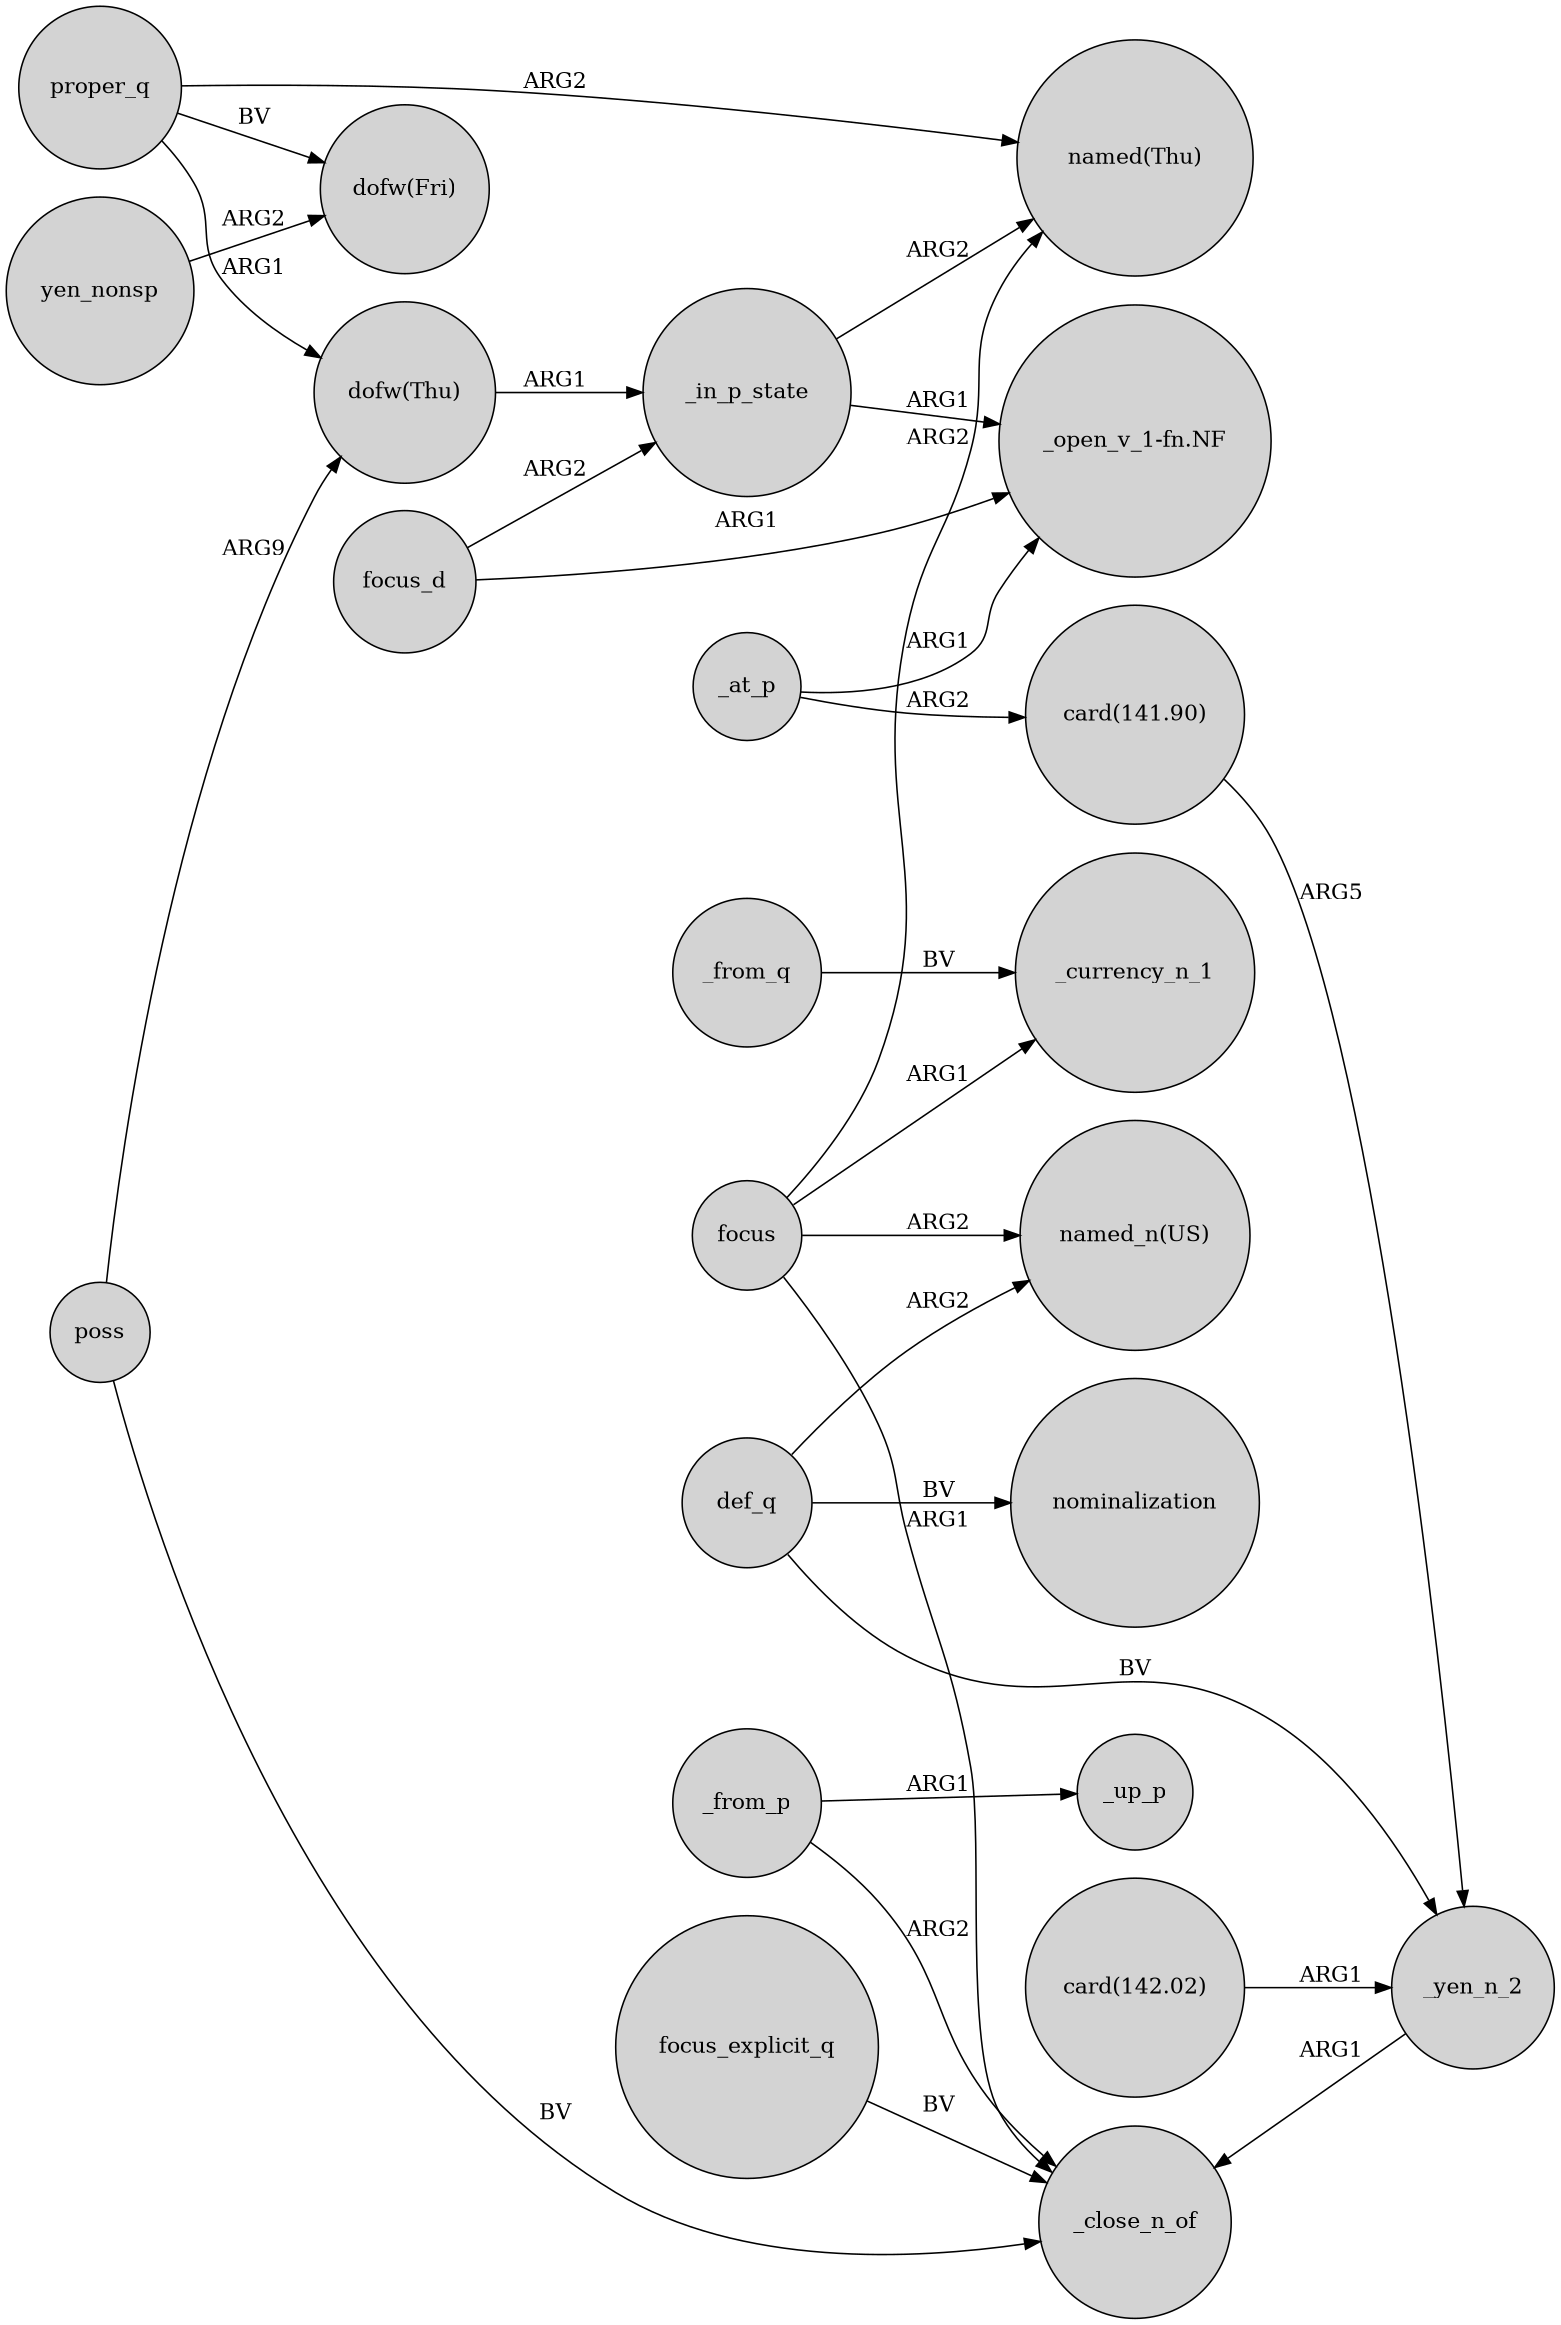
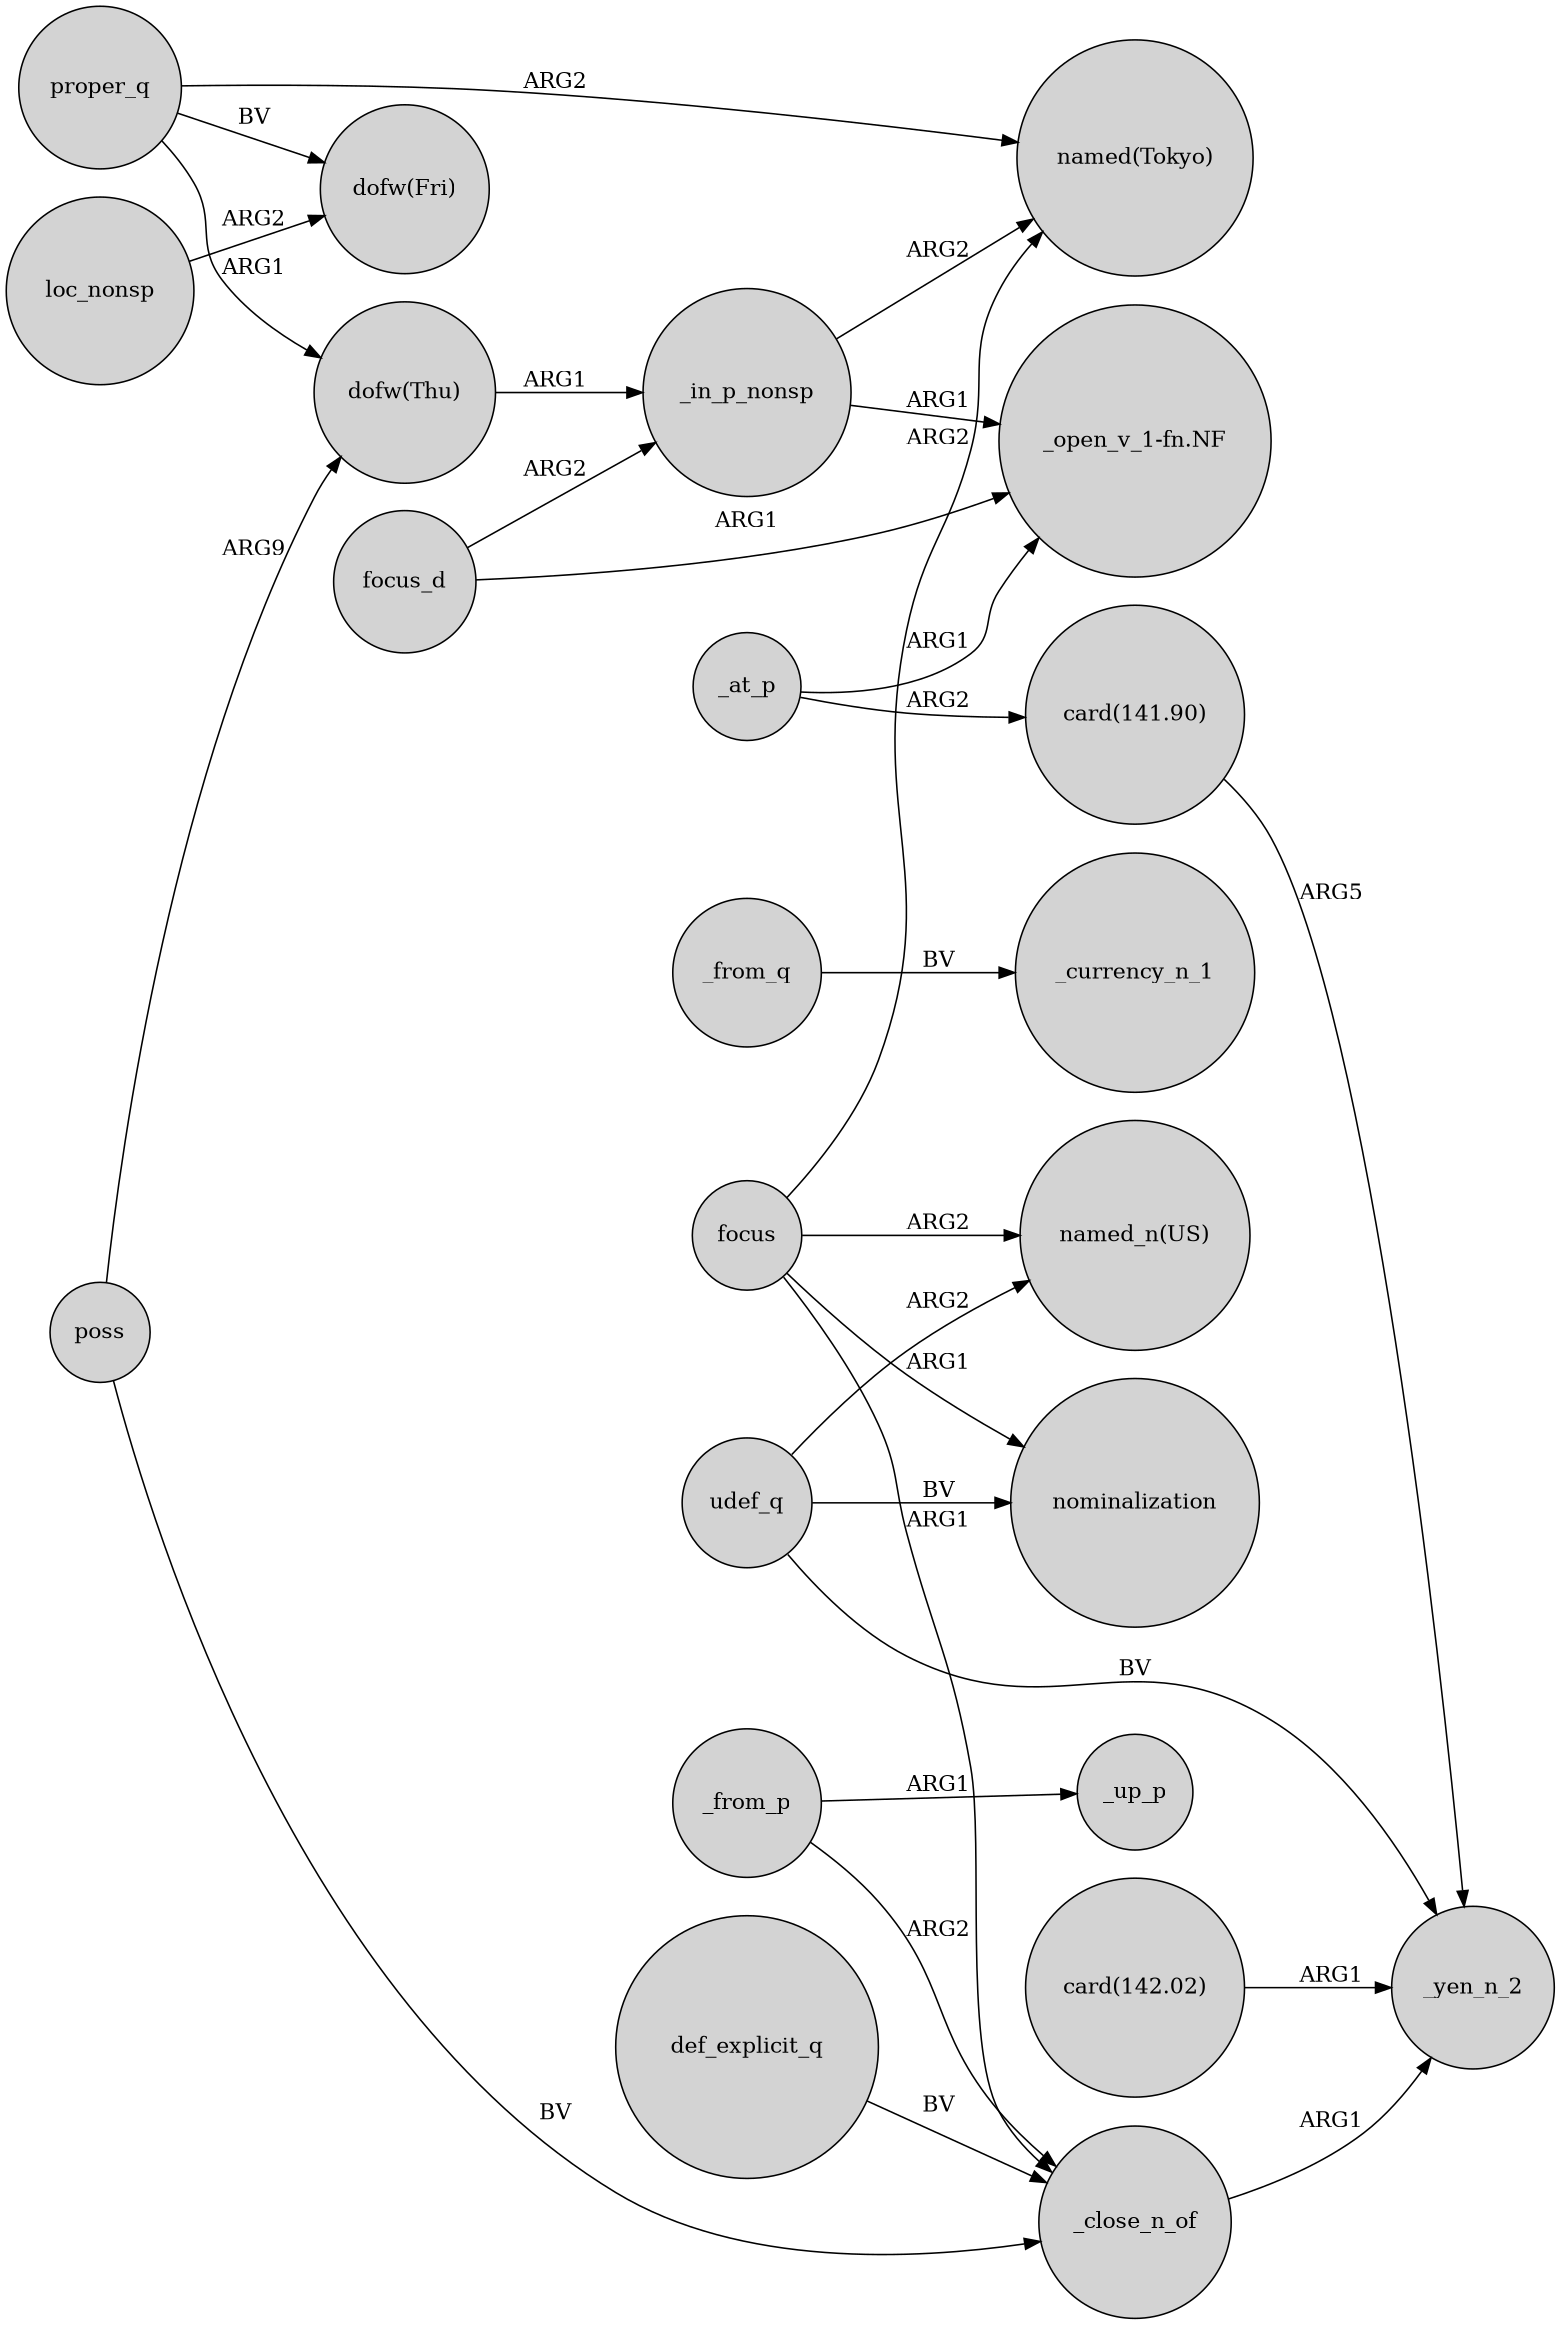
node "named(Thu)": label "named(Thu)" -> "named(Tokyo)"
node "yen_nonsp": label "yen_nonsp" -> "loc_nonsp"
node "_in_p_state": label "_in_p_state" -> "_in_p_nonsp"
edge "focus" -> "_currency_n_1": now "focus" -> "nominalization"
node "def_q": label "def_q" -> "udef_q"
node "focus_explicit_q": label "focus_explicit_q" -> "def_explicit_q"
edge "_yen_n_2" -> "_close_n_of": reversed
